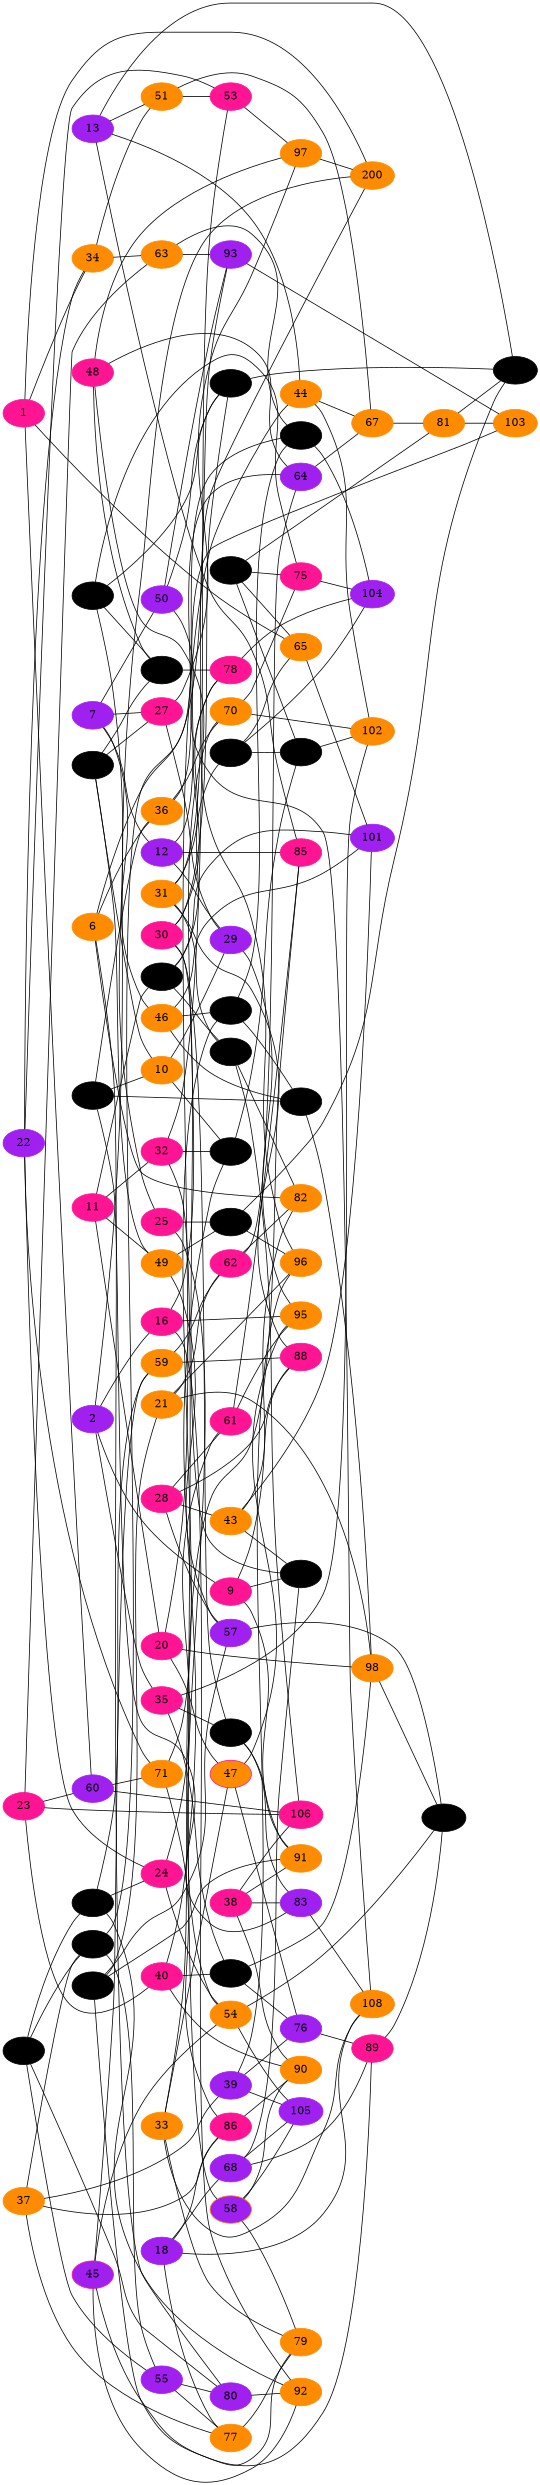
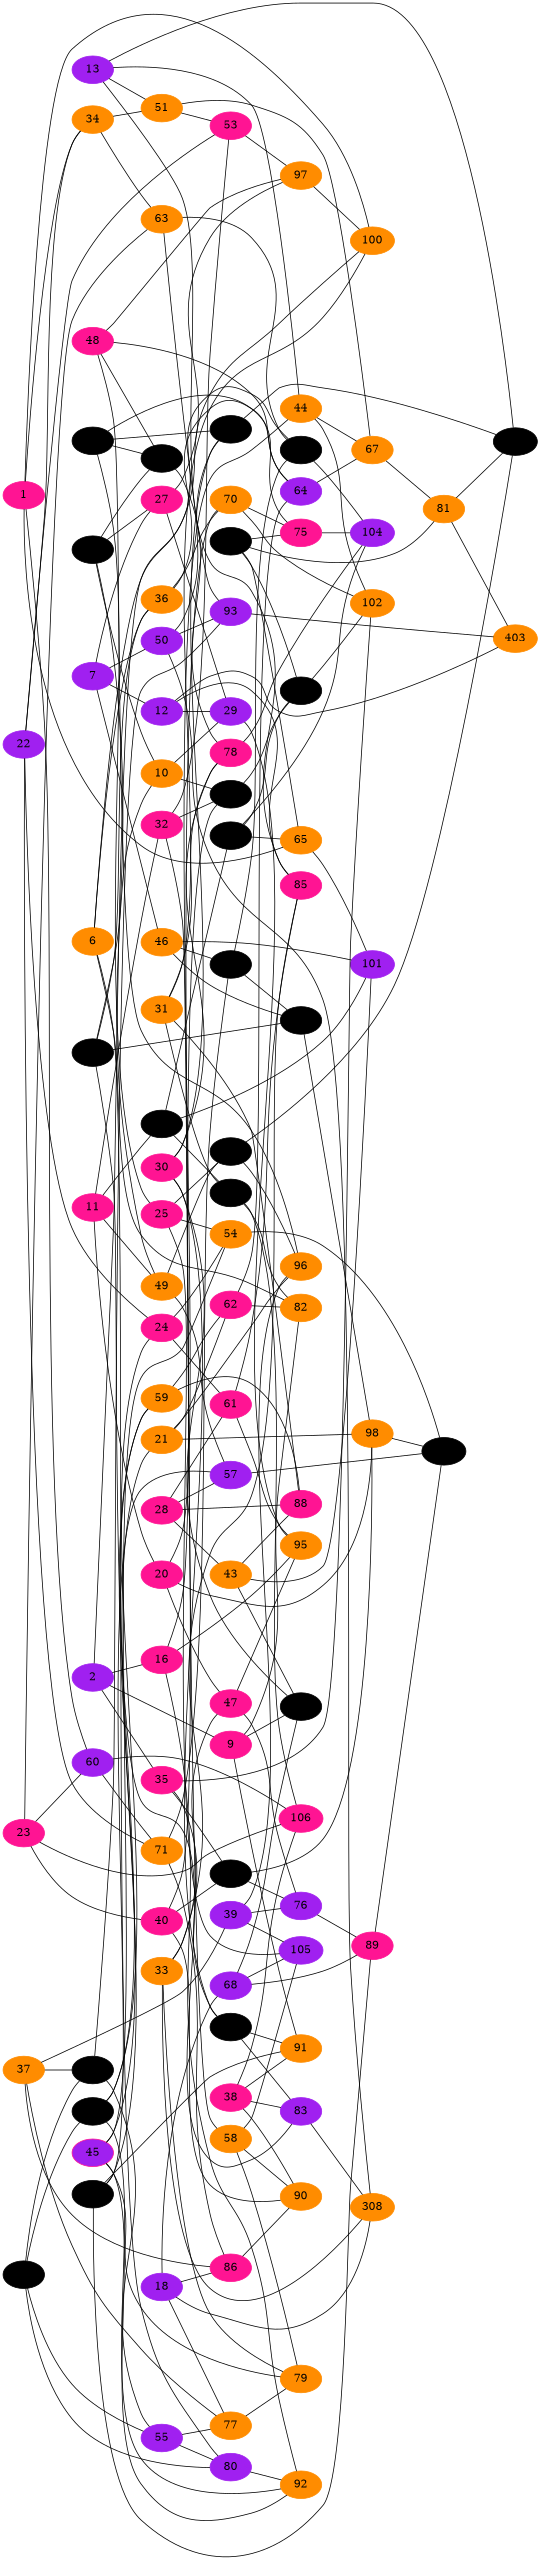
node "200": label "200" -> "100"
node "103": label "103" -> "403"
node "47": fillcolor darkorange -> deeppink
node "108": label "108" -> "308"
edge "54" -- "105": now "25" -- "105"
node "58": fillcolor purple -> darkorange
